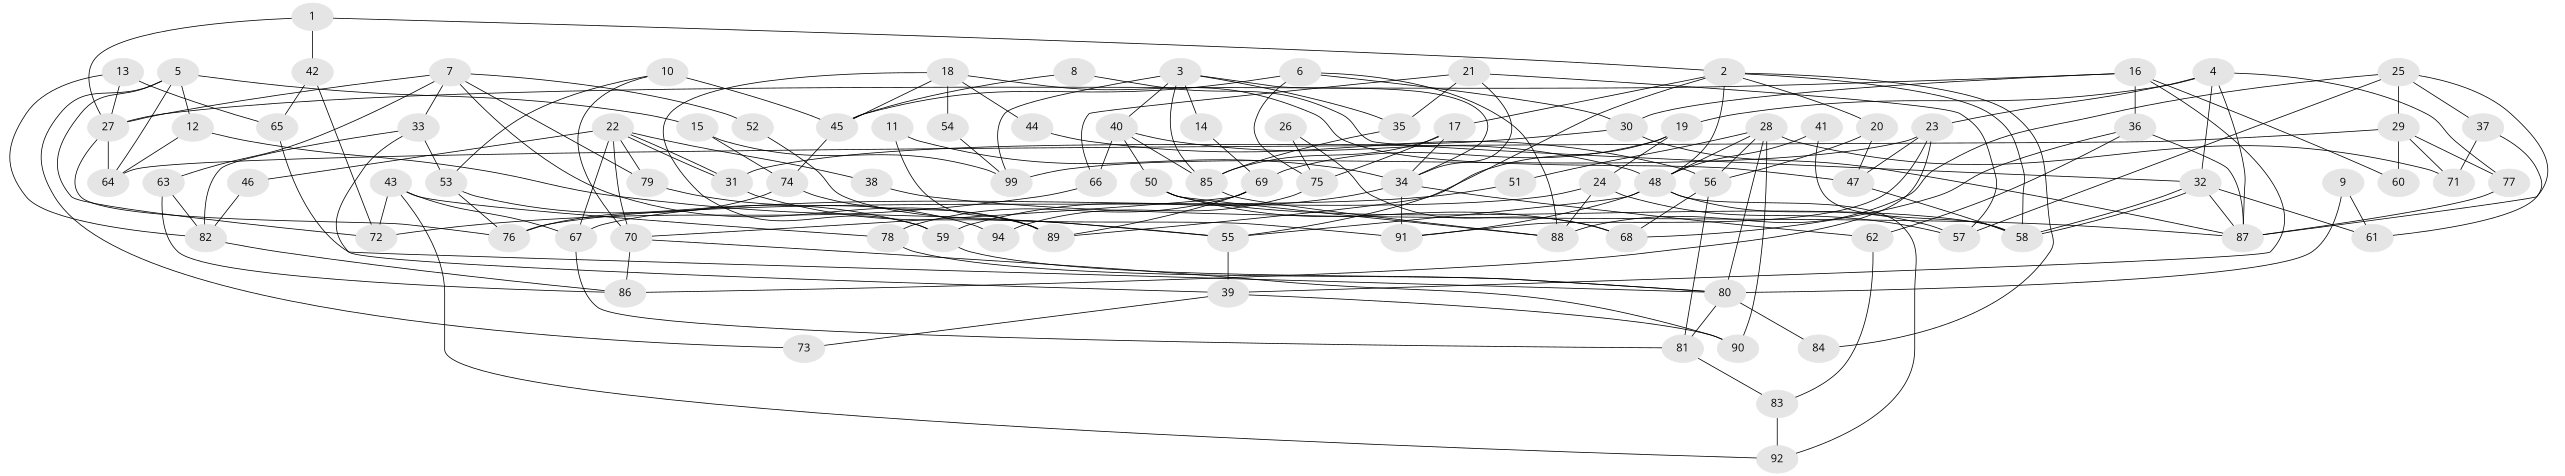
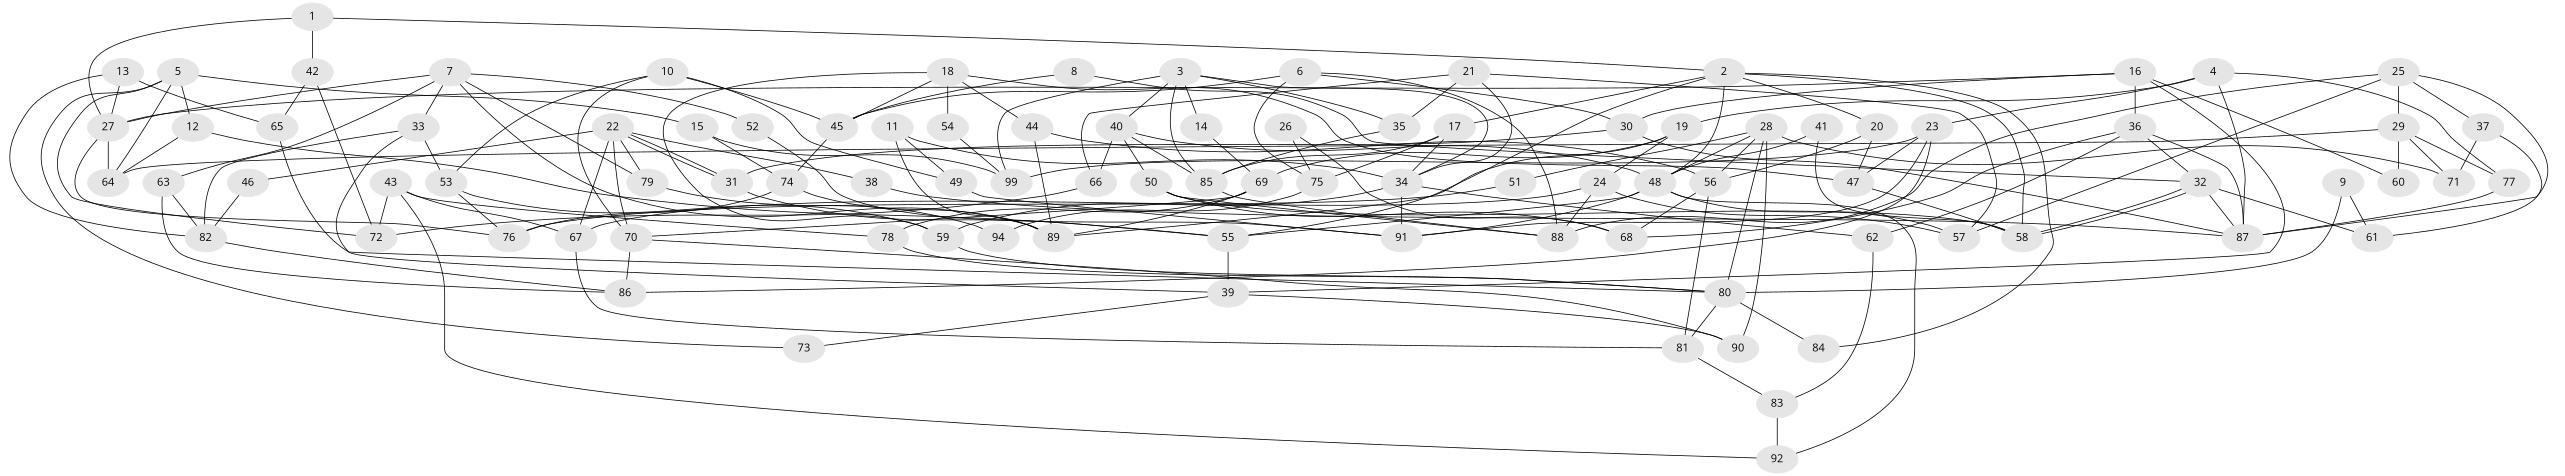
edge "4" -- "32": now "36" -- "32"
node "49": added
edge "44" -- "89": added
